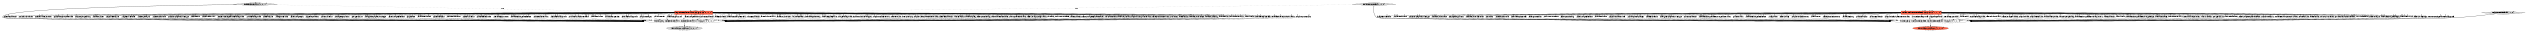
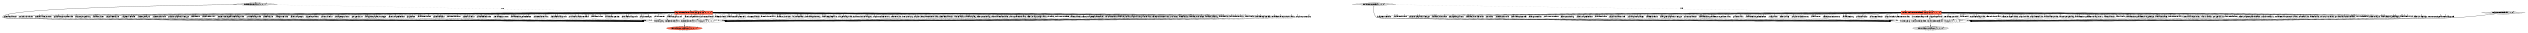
edge "tombstonesOnDelete['1', '0', '0']" -> "long xminFetchIntervalMs@@@337@@@['0', '0', '1']": now "tombstonesOnDelete['1', '0', '0']" -> "boolean tombstonesOnDelete@@@257@@@['1', '1', '0']"
node "return this@@@339@@@['0', '0', '1']": fillcolor lightgray -> tomato
node "return this@@@259@@@['1', '1', '0']": fillcolor tomato -> lightgray
